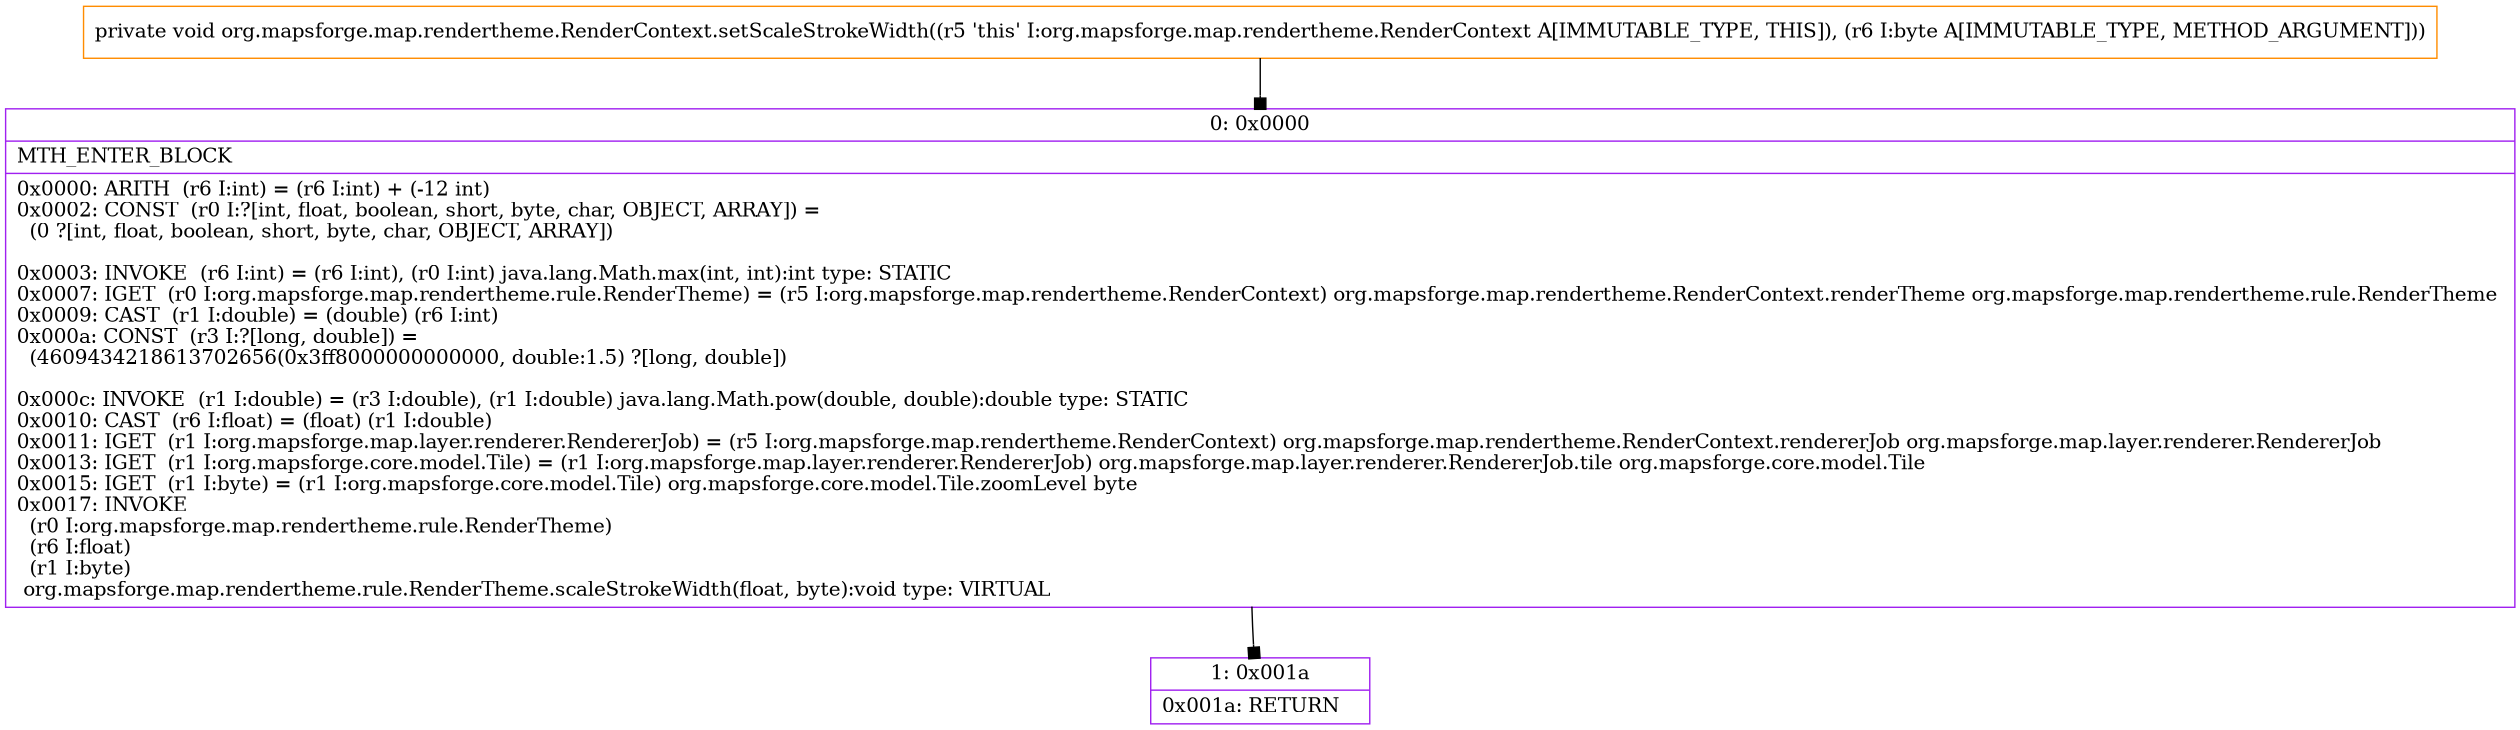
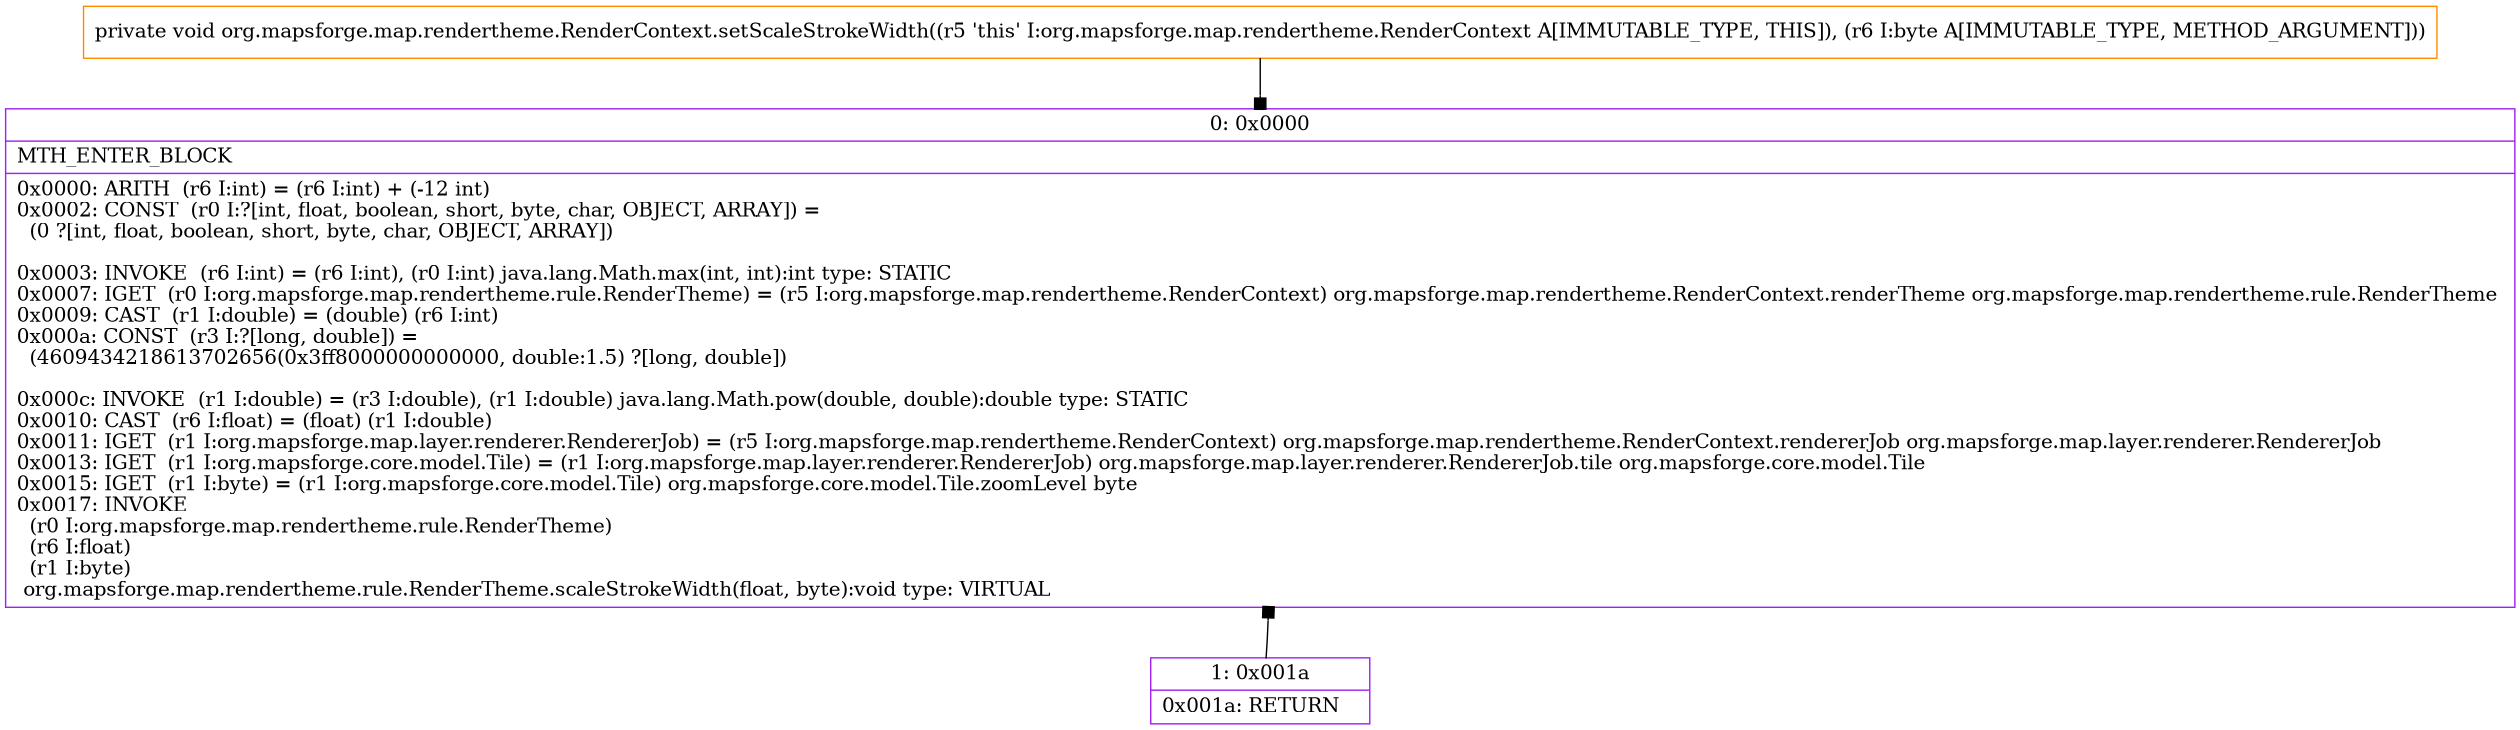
edge "0: 0x0000" -> "1: 0x001a": reversed
